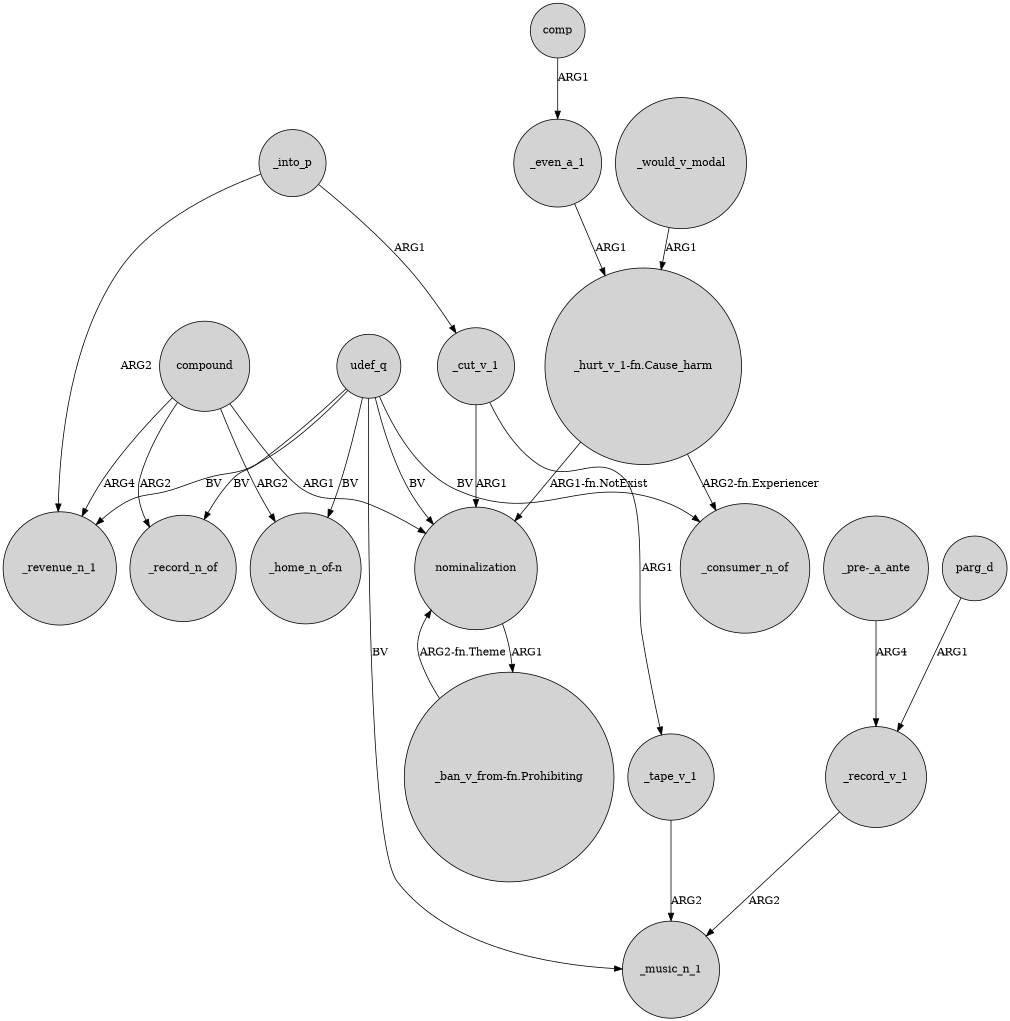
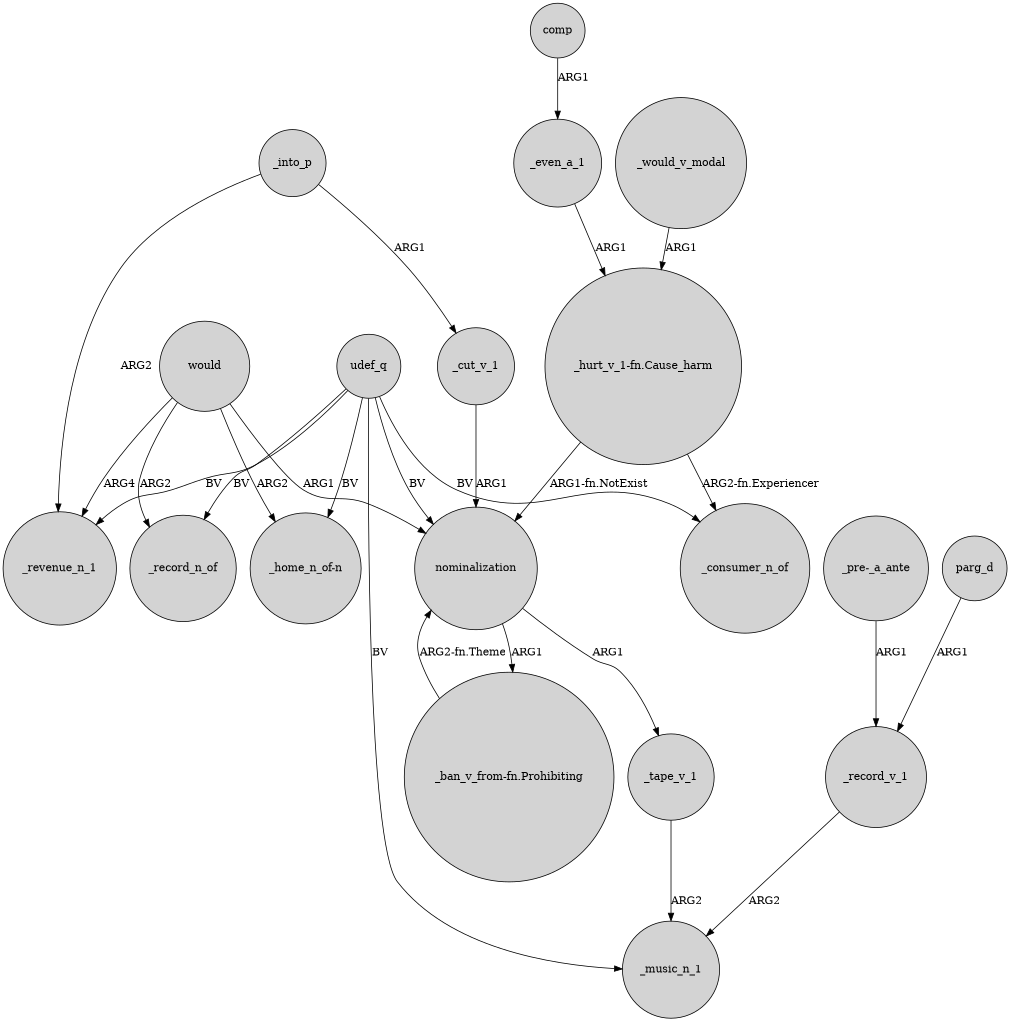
node "compound": label "compound" -> "would"
edge "_cut_v_1" -> "_tape_v_1": now "nominalization" -> "_tape_v_1"
edge "_pre-_a_ante" -> "_record_v_1": label "ARG4" -> "ARG1"
